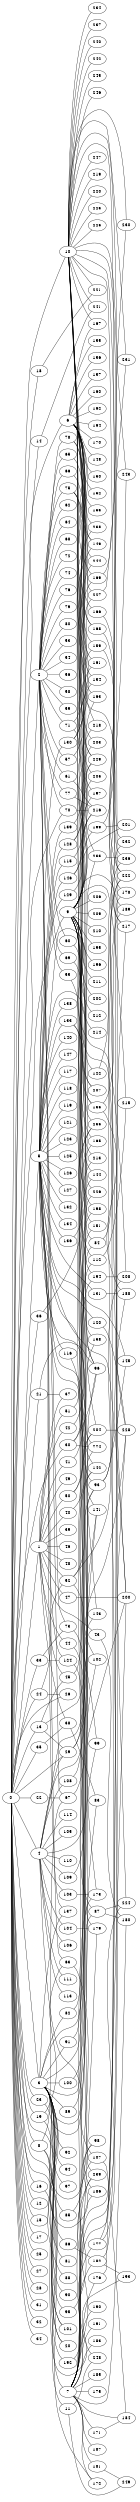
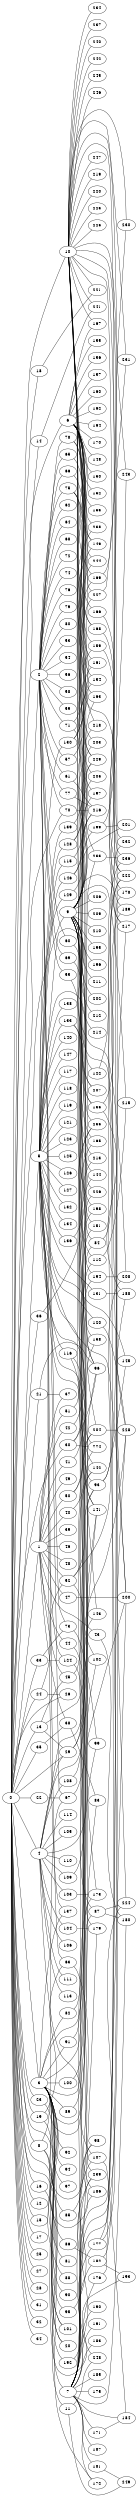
edge "116" -- "141": added
